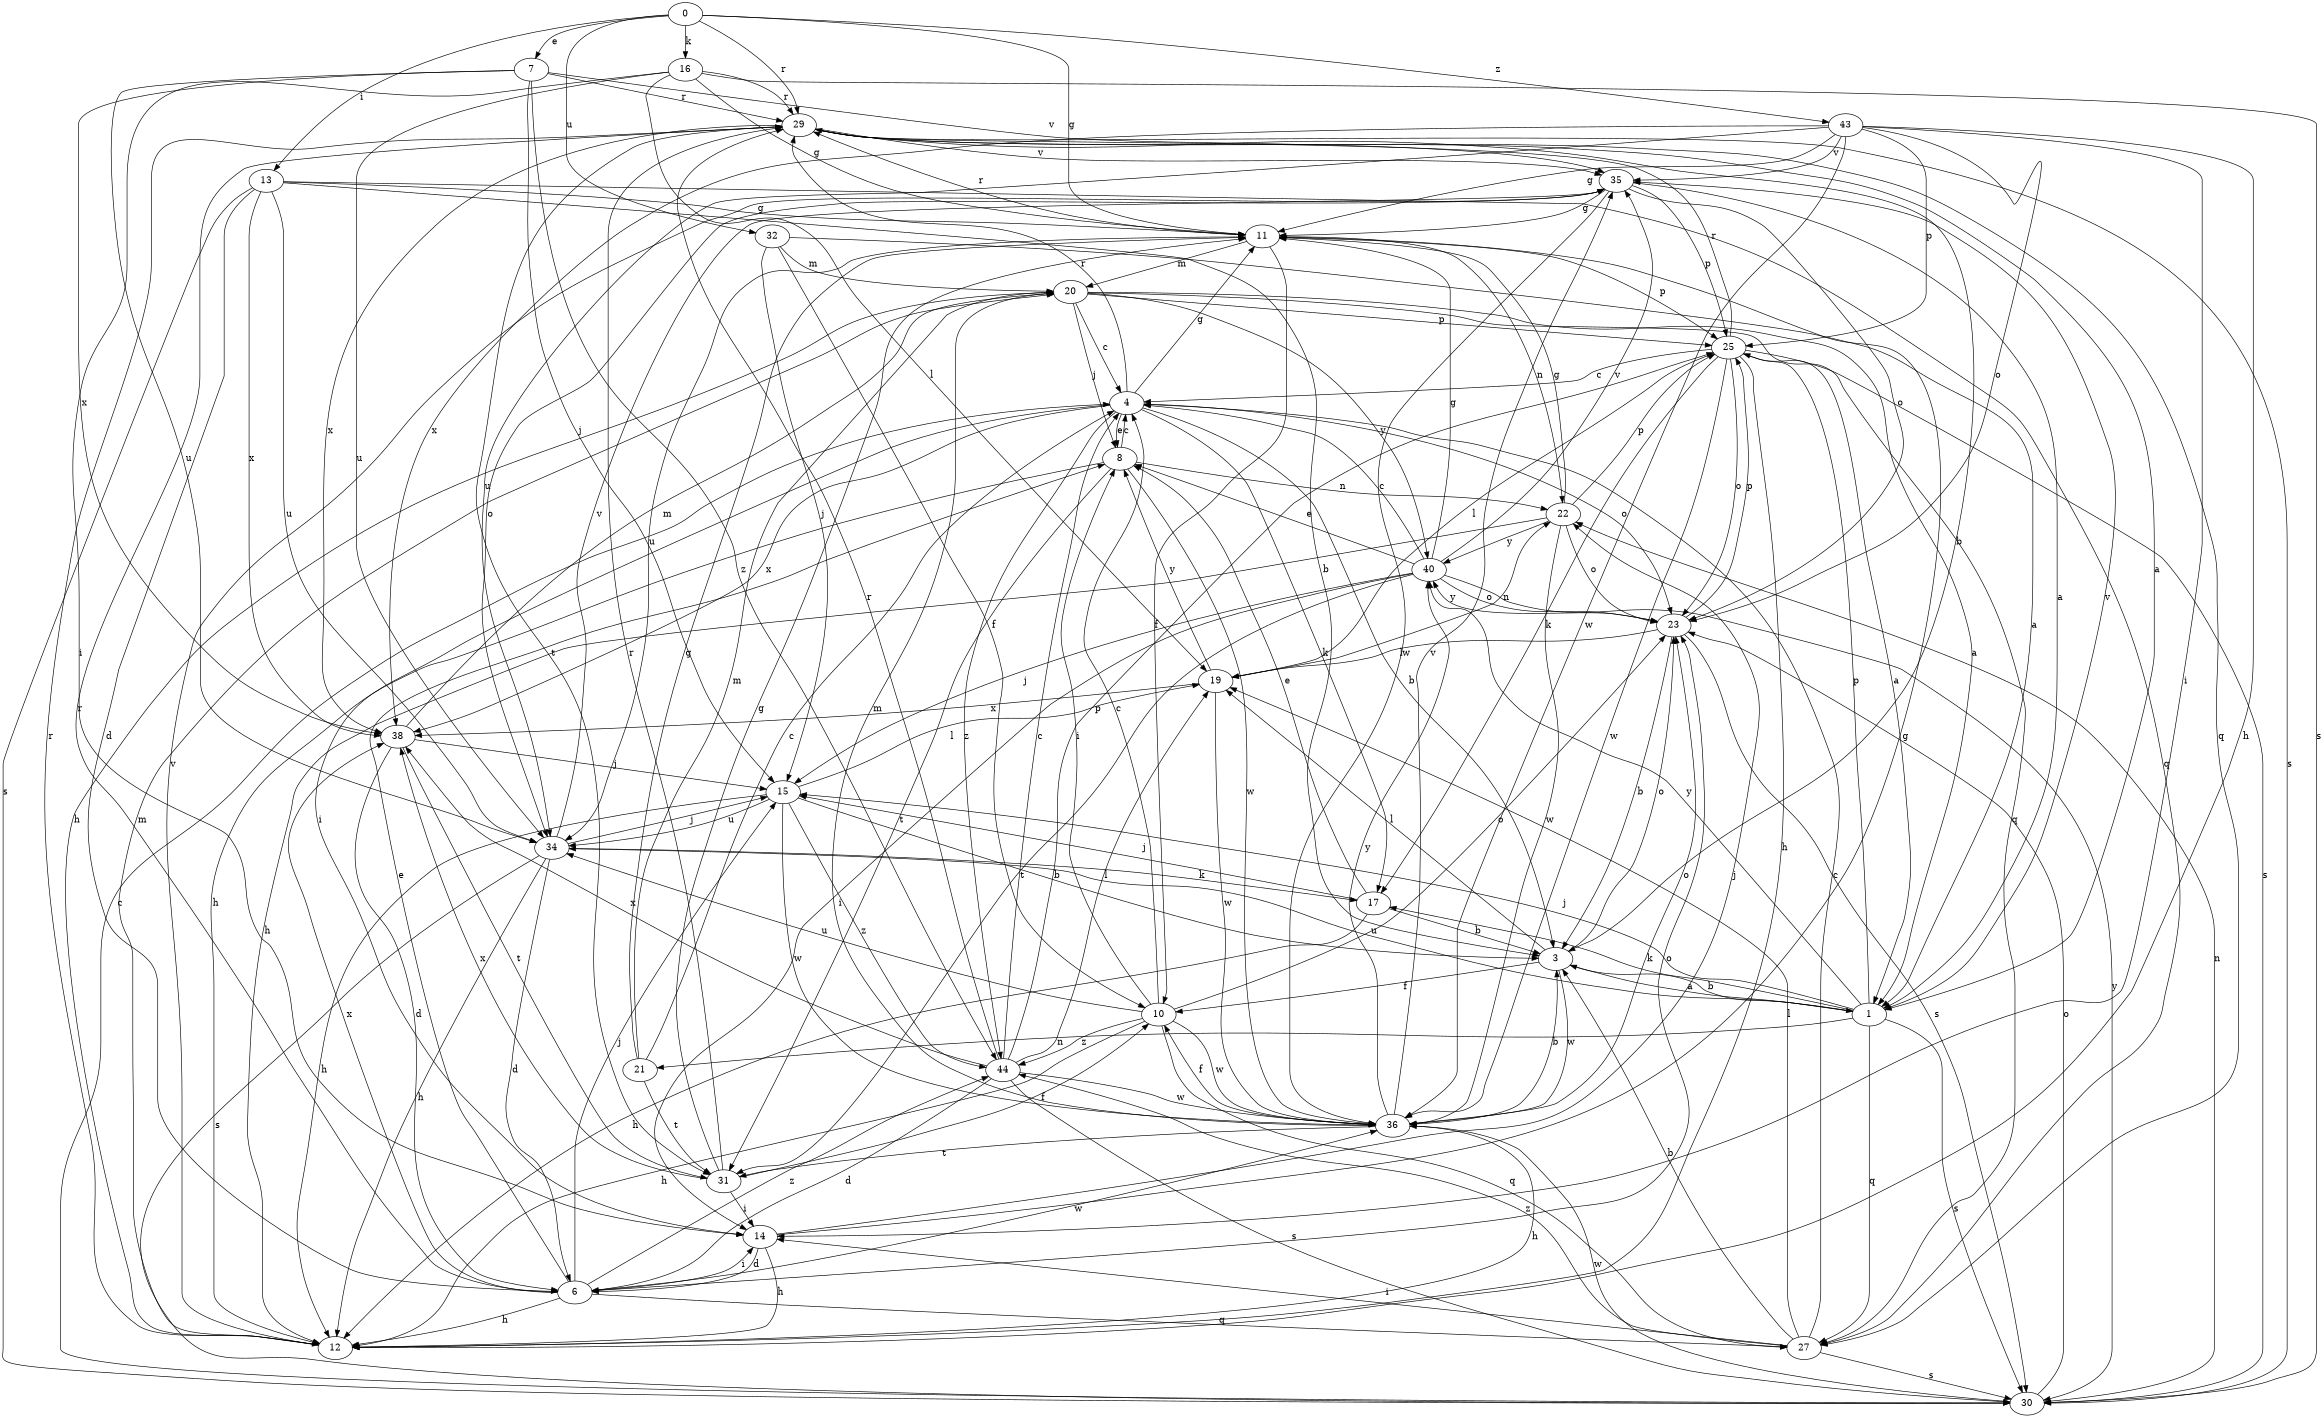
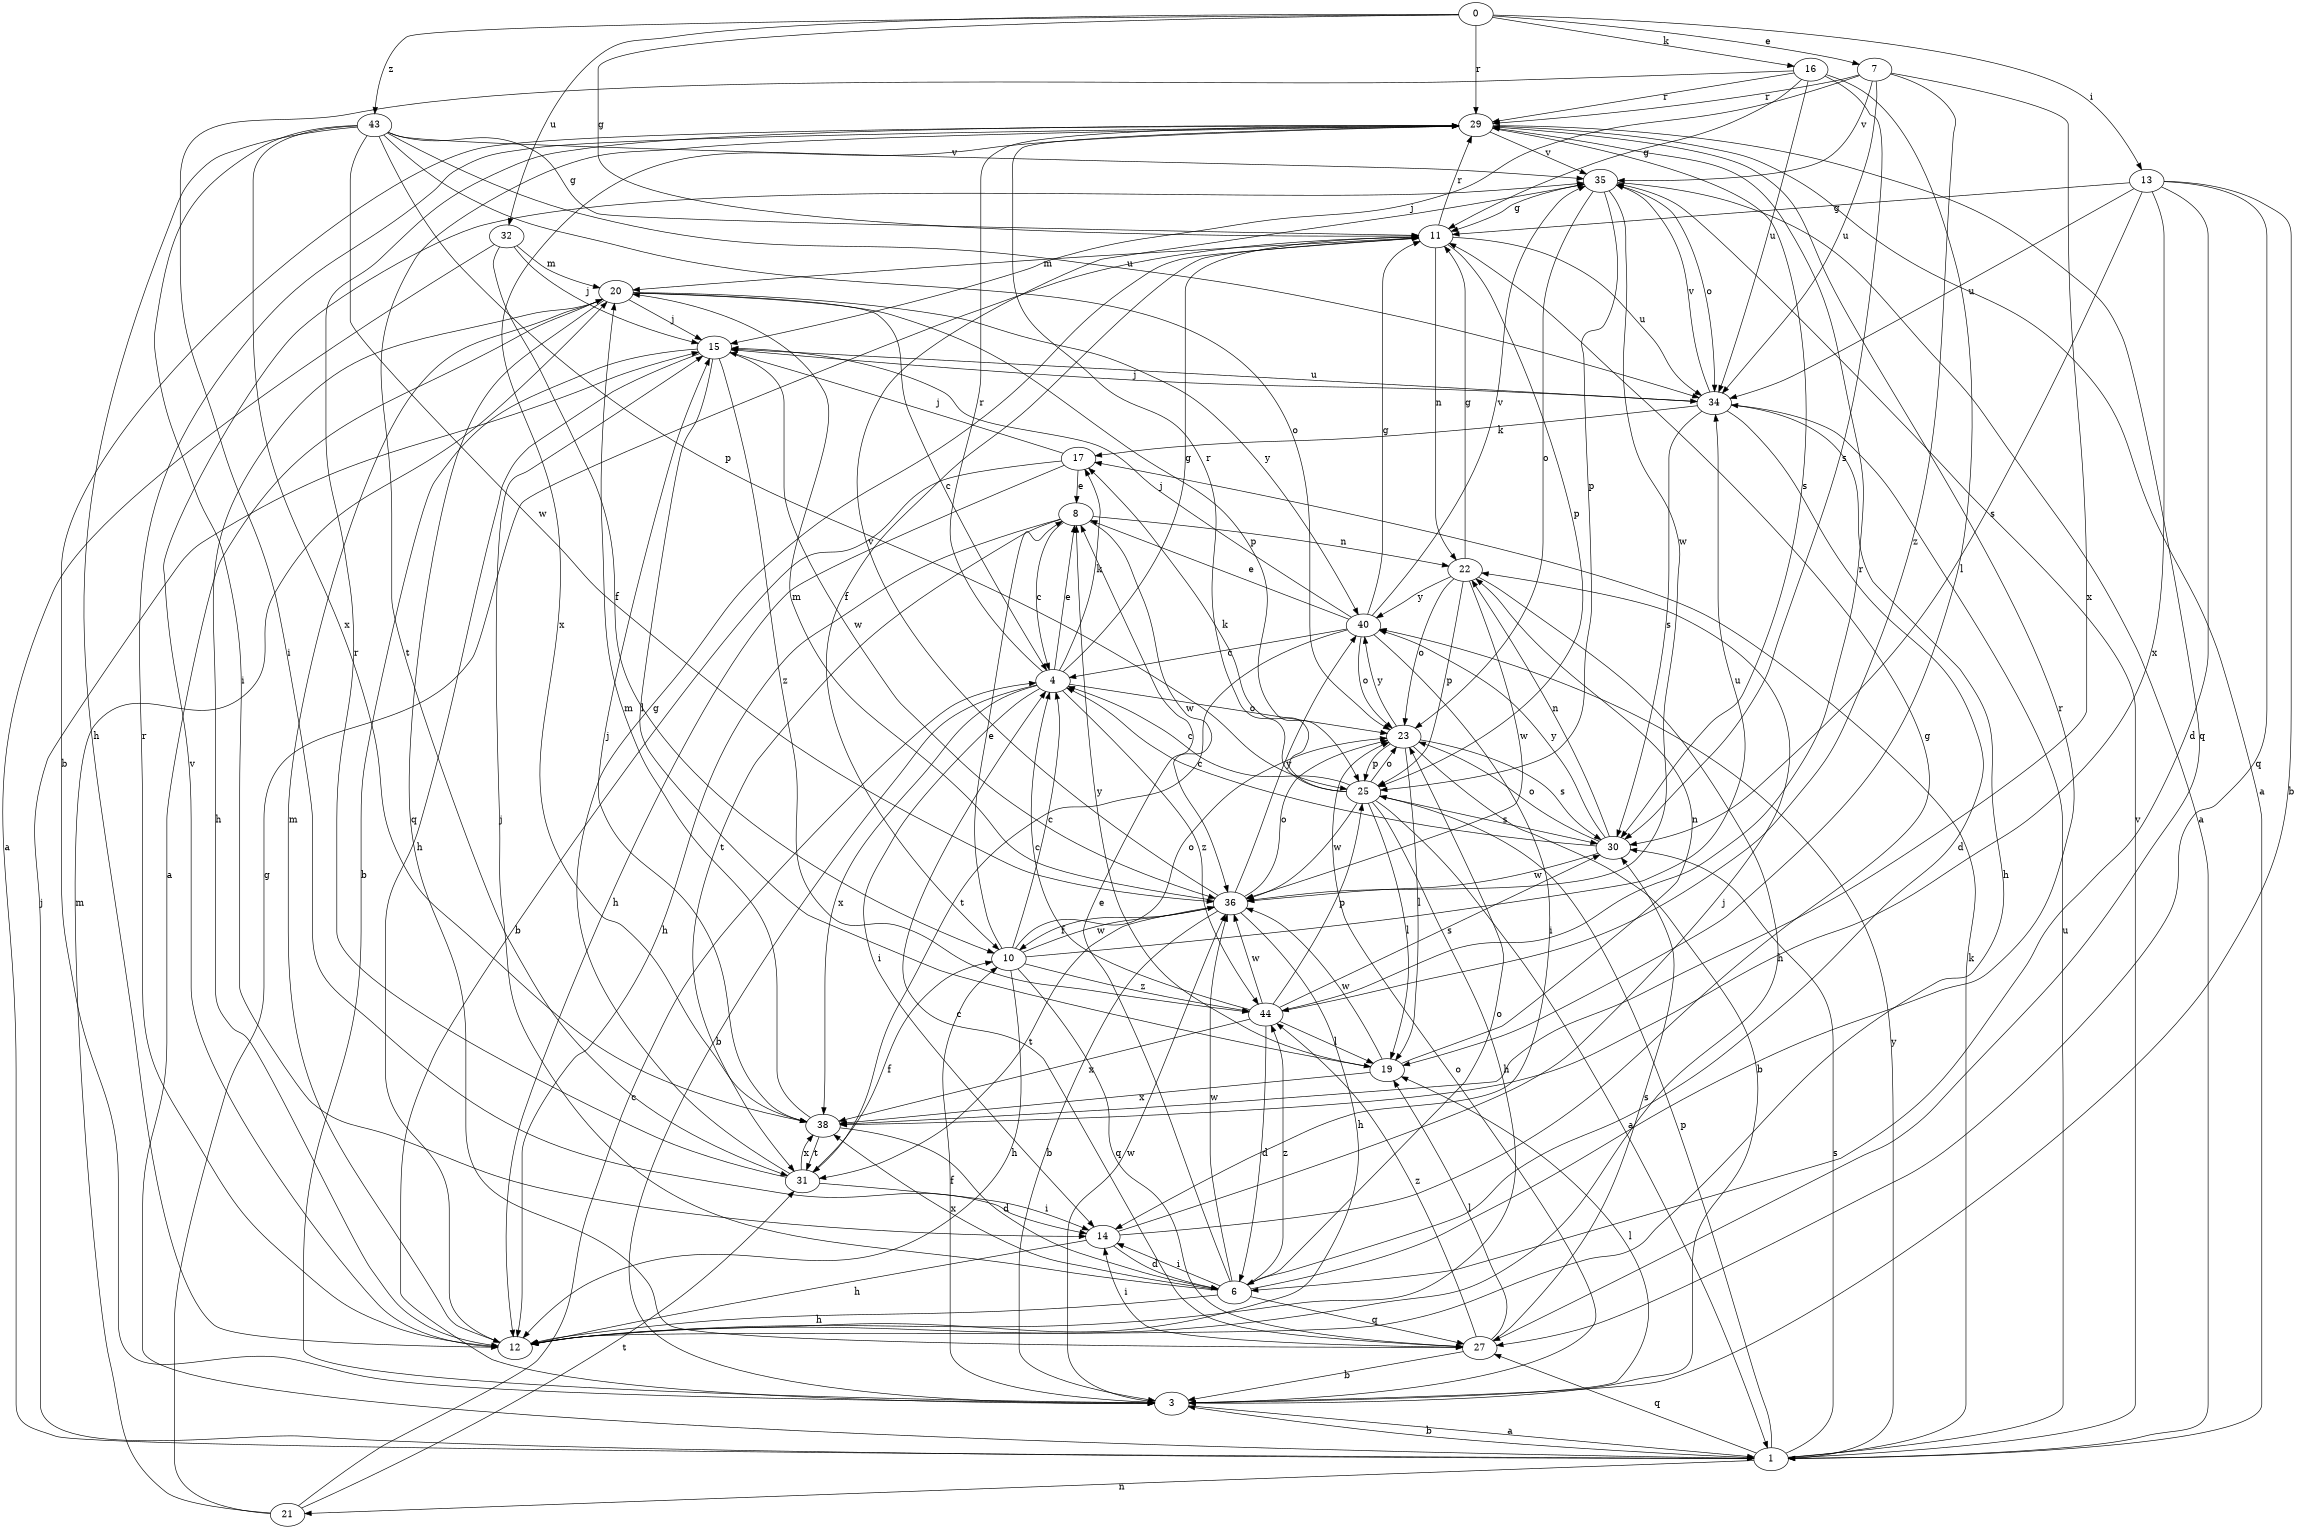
edge "20" -> "8": now "20" -> "15"
edge "10" -> "8": label "i" -> "e"
edge "40" -> "30": reversed
